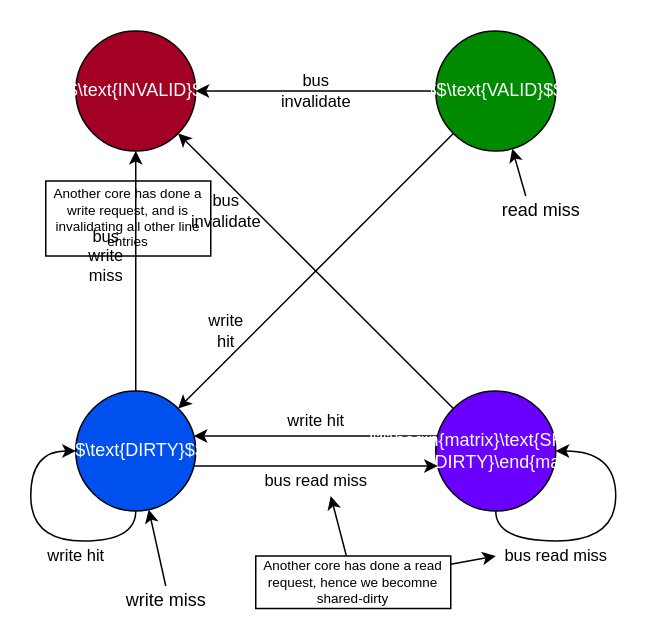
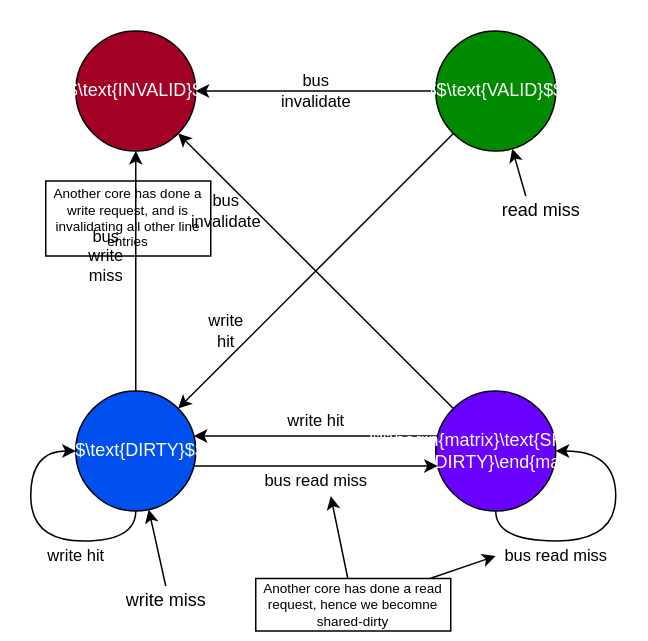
node "Another core has done a read request, hence we becomne shared-dirty": moved (353, 582) -> (353, 605)
